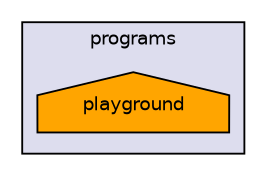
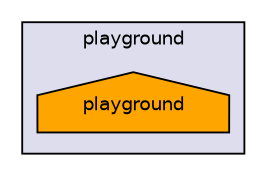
cluster "programs": label "programs" -> "playground"
